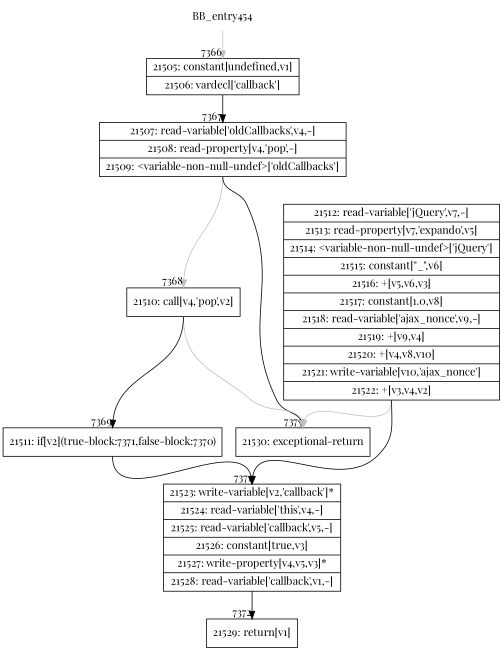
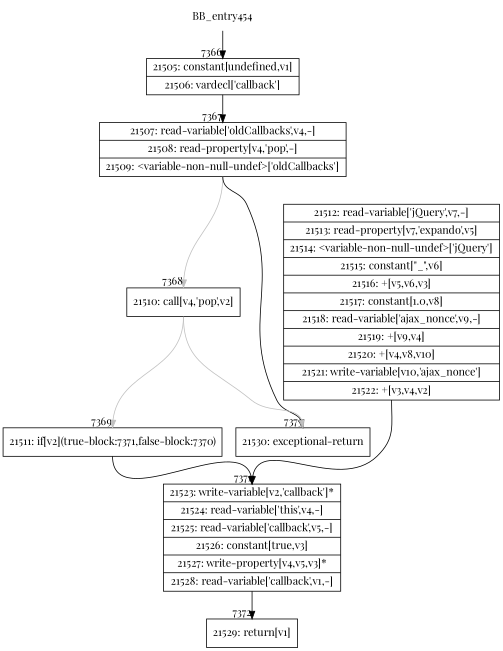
edge "BB_entry454" -> "21505: constant[undefined,v1]": color gray -> black
edge "21510: call[v4,'pop',v2]" -> "21511: if[v2](true-block:7371,false-block:7370)": color black -> gray
edge "21512: read-variable['jQuery',v7,-]" -> "21530: exceptional-return": removed
